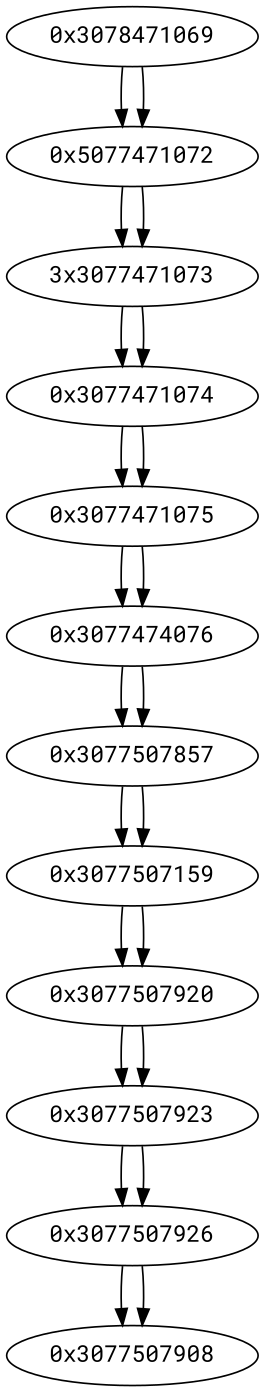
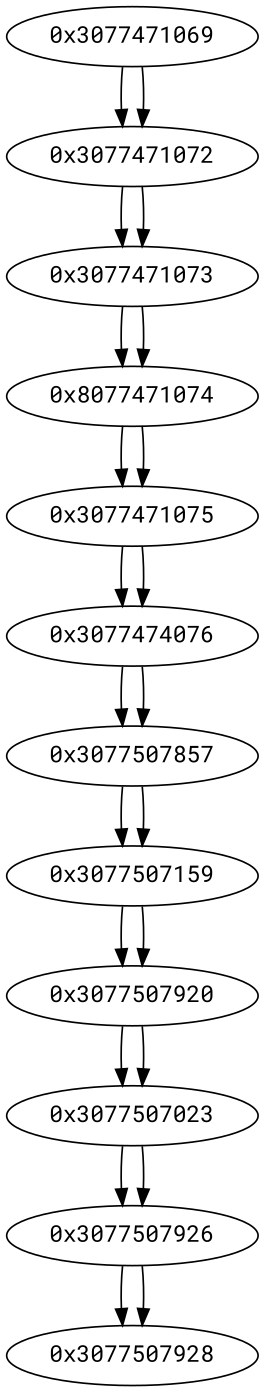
node "0x3078471069": label "0x3078471069" -> "0x3077471069"
node "0x5077471072": label "0x5077471072" -> "0x3077471072"
node "3x3077471073": label "3x3077471073" -> "0x3077471073"
node "0x3077471074": label "0x3077471074" -> "0x8077471074"
node "0x3077507923": label "0x3077507923" -> "0x3077507023"
node "0x3077507908": label "0x3077507908" -> "0x3077507928"
